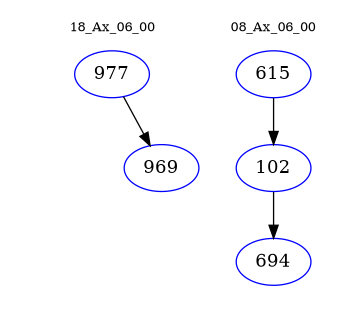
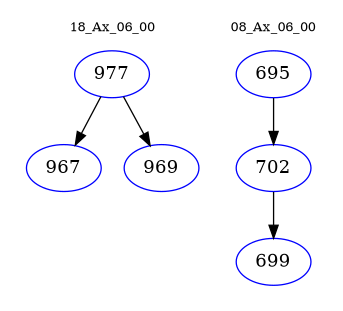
node "615": label "615" -> "695"
node "967": added
node "102": label "102" -> "702"
node "694": label "694" -> "699"
